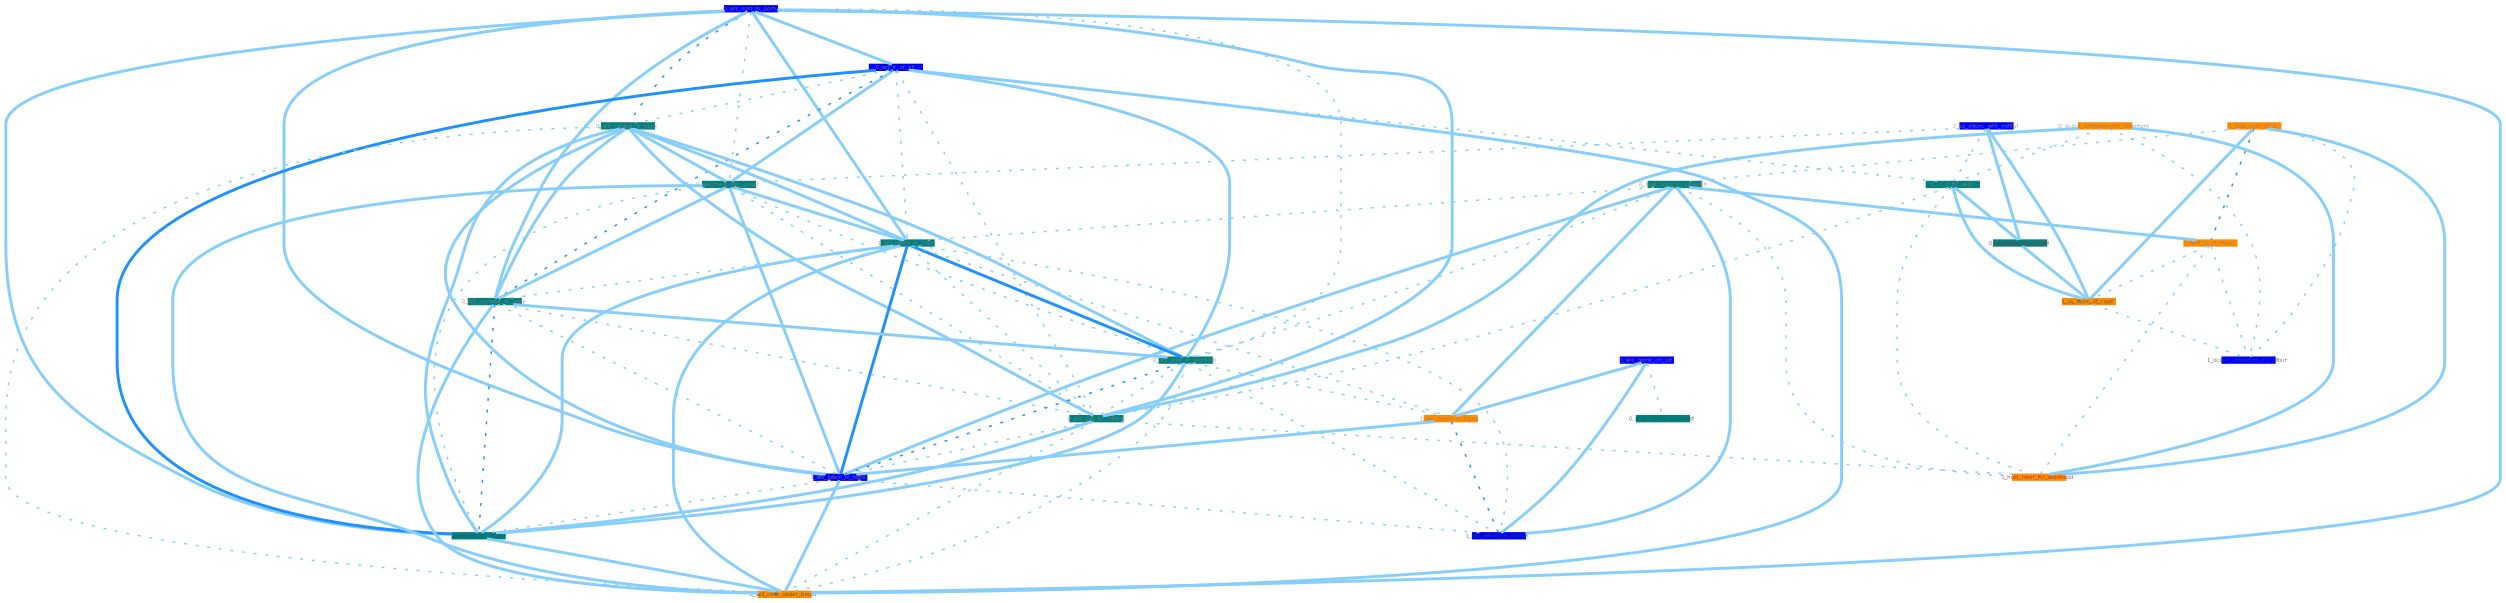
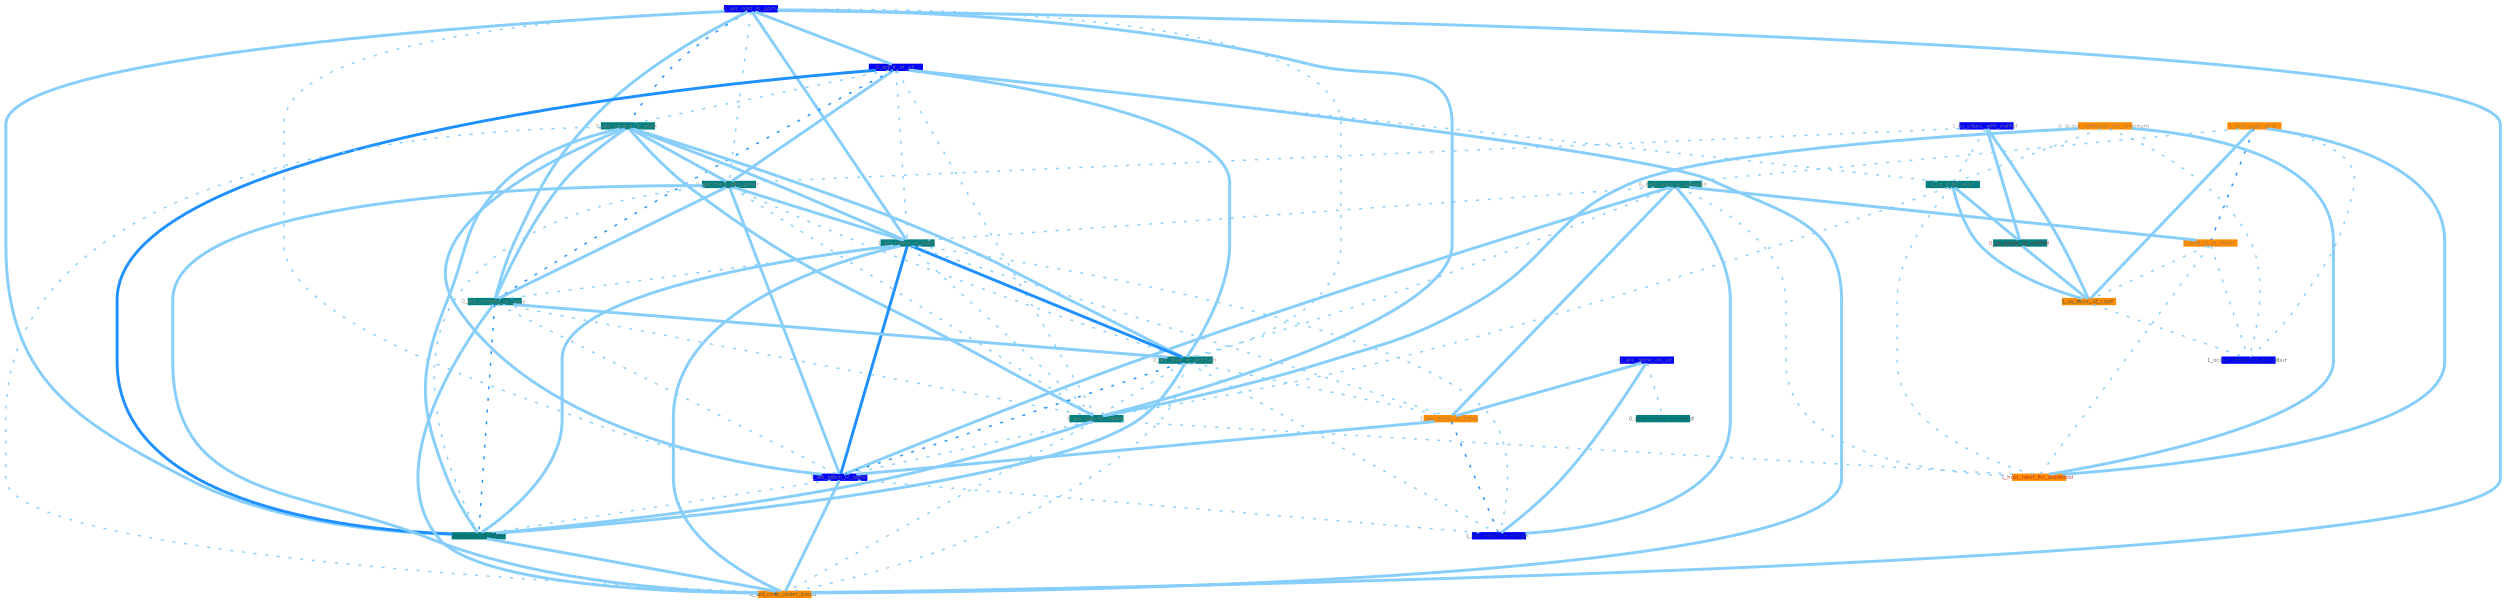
node "3_us_allianc_with_institut": label "3_us_allianc_with_institut" -> "1_us_allianc_with_institut"
edge "0_sell_right_to_parti" -- "1_sell_billion_in_bond": style bold -> dotted
